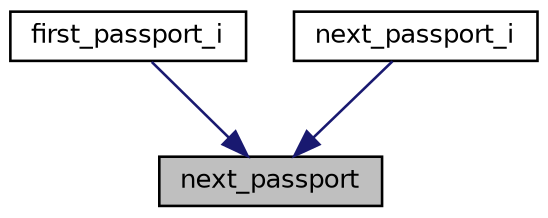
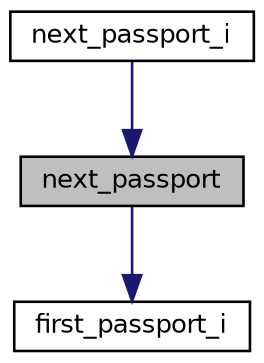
edge "first_passport_i" -> "next_passport": reversed
